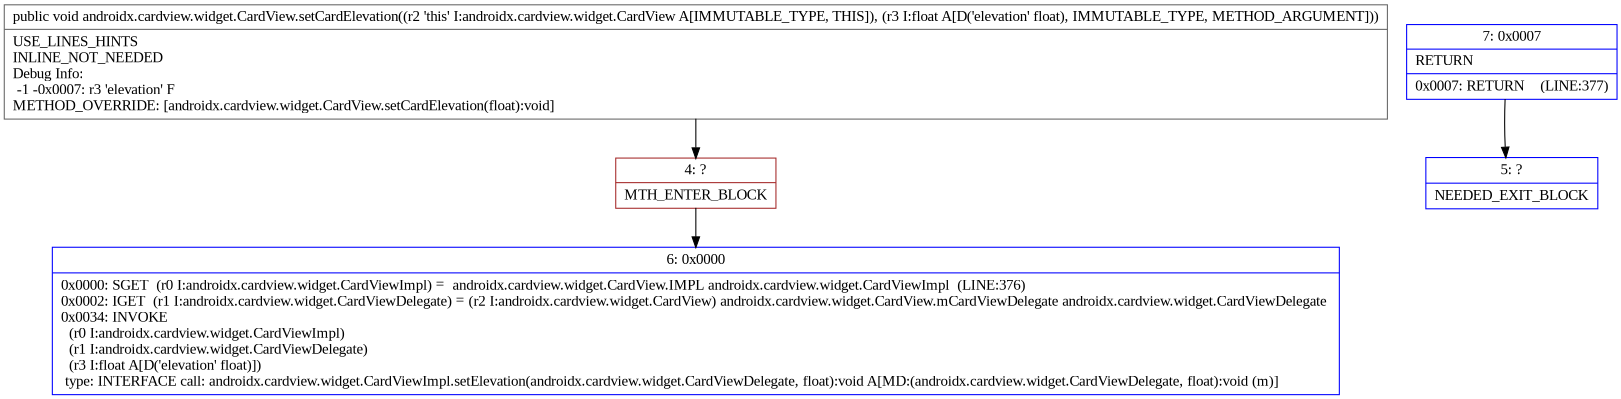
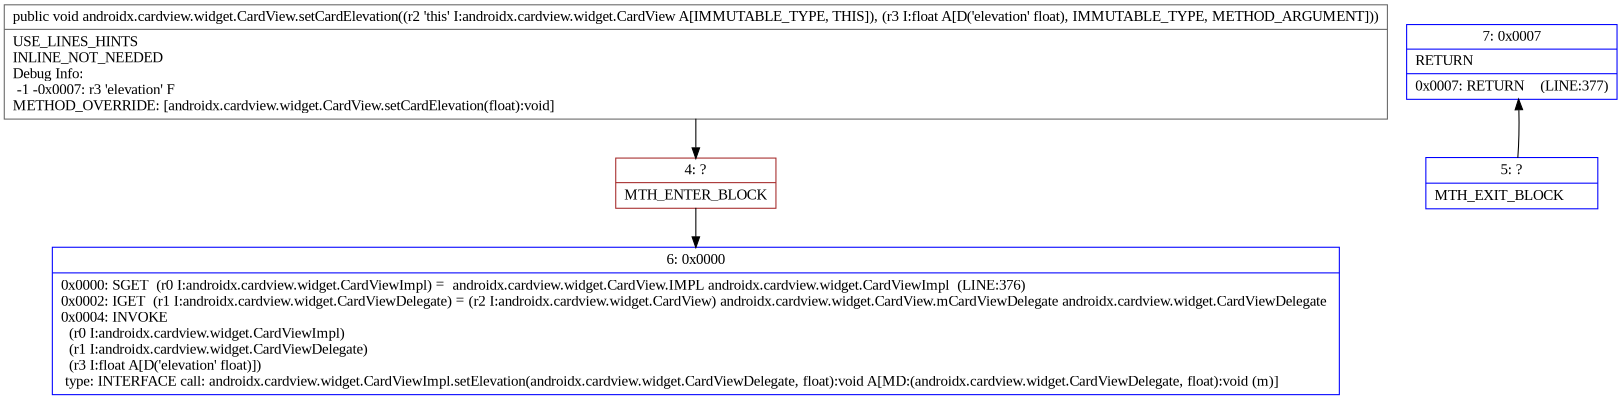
edge "7: 0x0007" -> "5: ?": reversed
node "5: ?": text "NEEDED_EXIT_BLOCK" -> "MTH_EXIT_BLOCK"
node "6: 0x0000": text "0x0034: INVOKE" -> "0x0004: INVOKE"
